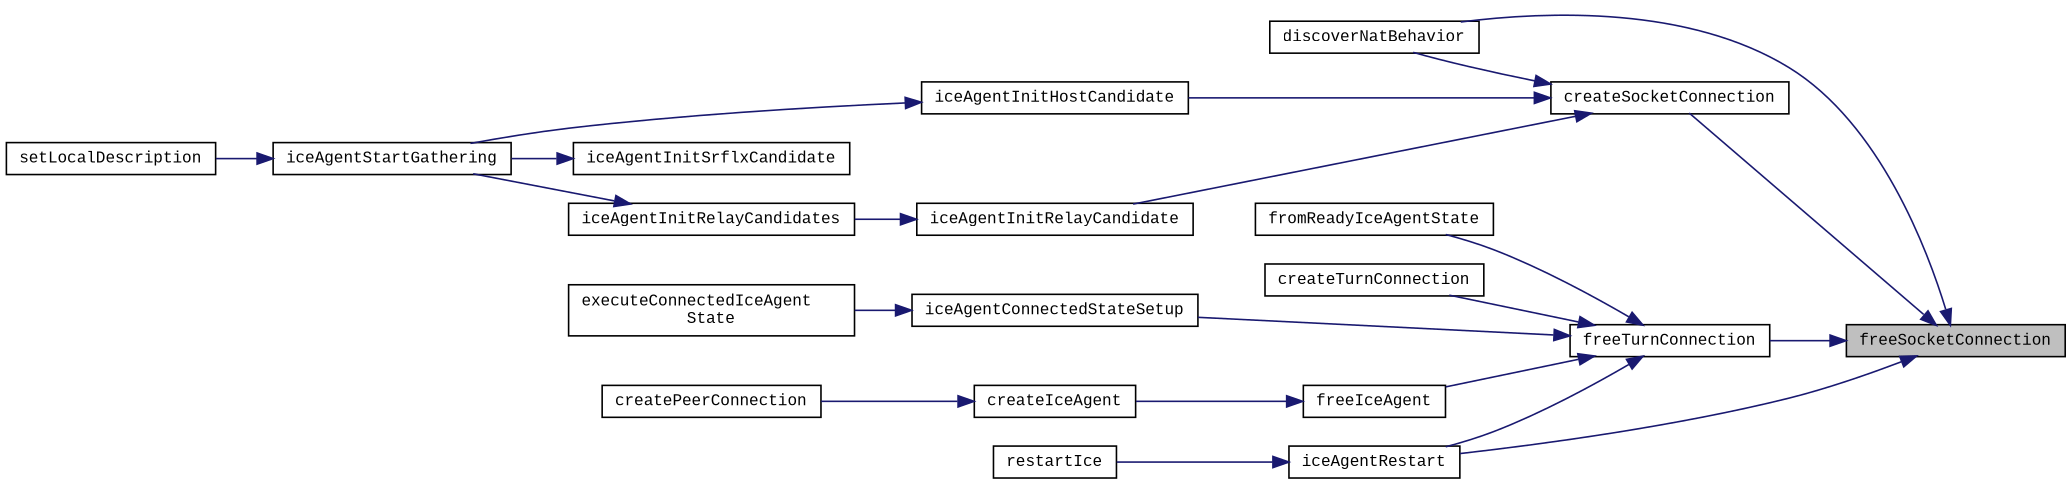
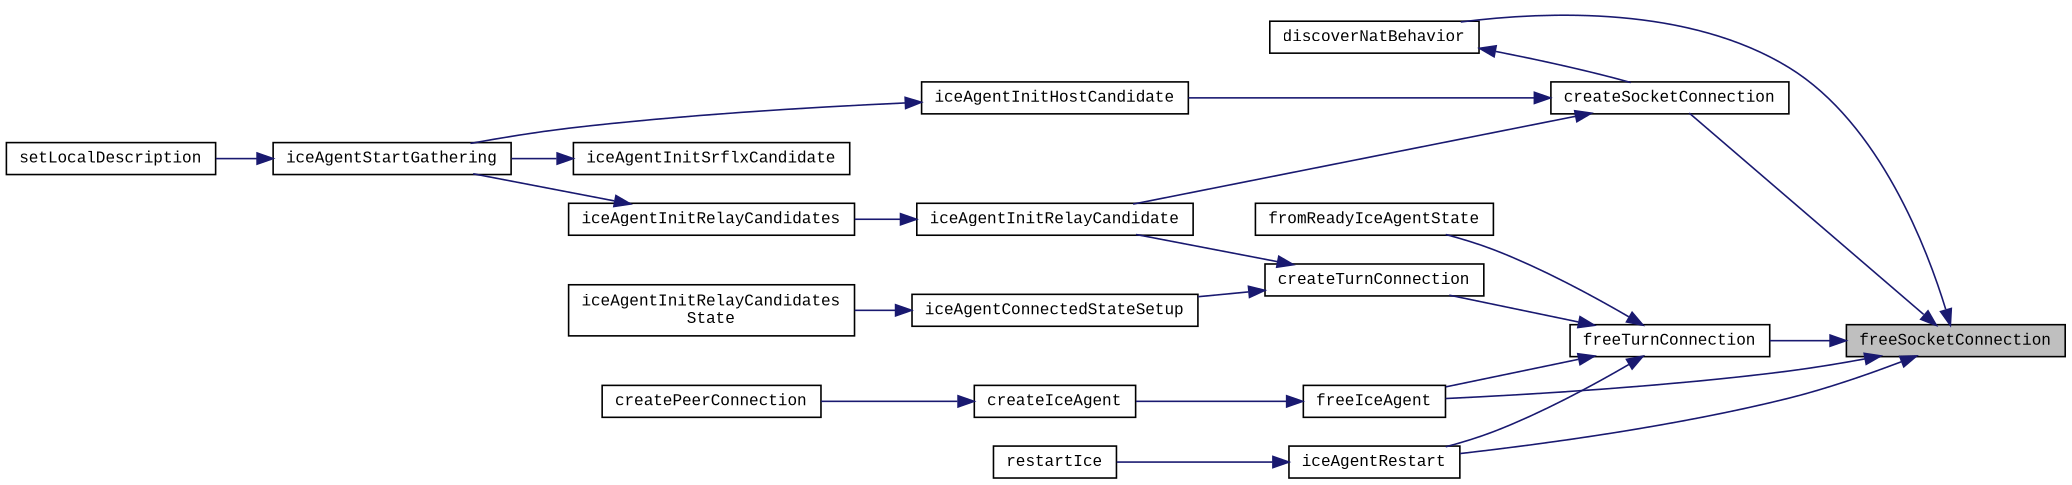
edge "discoverNatBehavior" -> "createSocketConnection": reversed
edge "iceAgentInitRelayCandidate" -> "createTurnConnection": added
node "executeConnectedIceAgent State": label "executeConnectedIceAgent State" -> "iceAgentInitRelayCandidates State"
edge "iceAgentConnectedStateSetup" -> "freeTurnConnection": now "iceAgentConnectedStateSetup" -> "createTurnConnection"
edge "freeIceAgent" -> "freeSocketConnection": added
